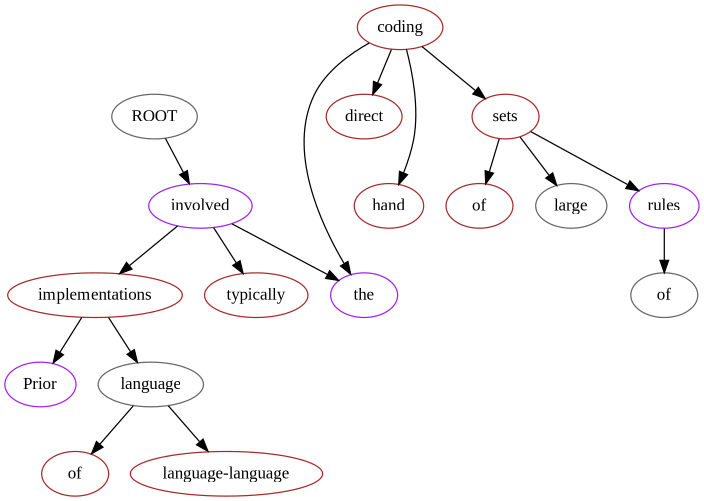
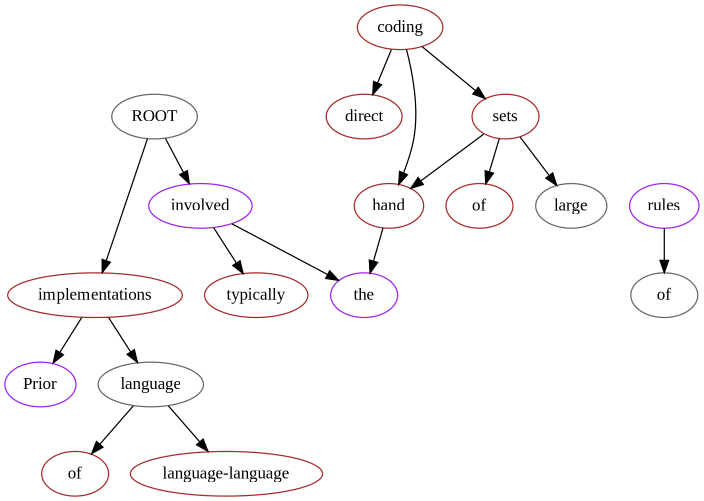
edge "coding" -> "the": now "hand" -> "the"
edge "sets" -> "rules": now "sets" -> "hand"
edge "involved" -> "implementations": now "ROOT" -> "implementations"
